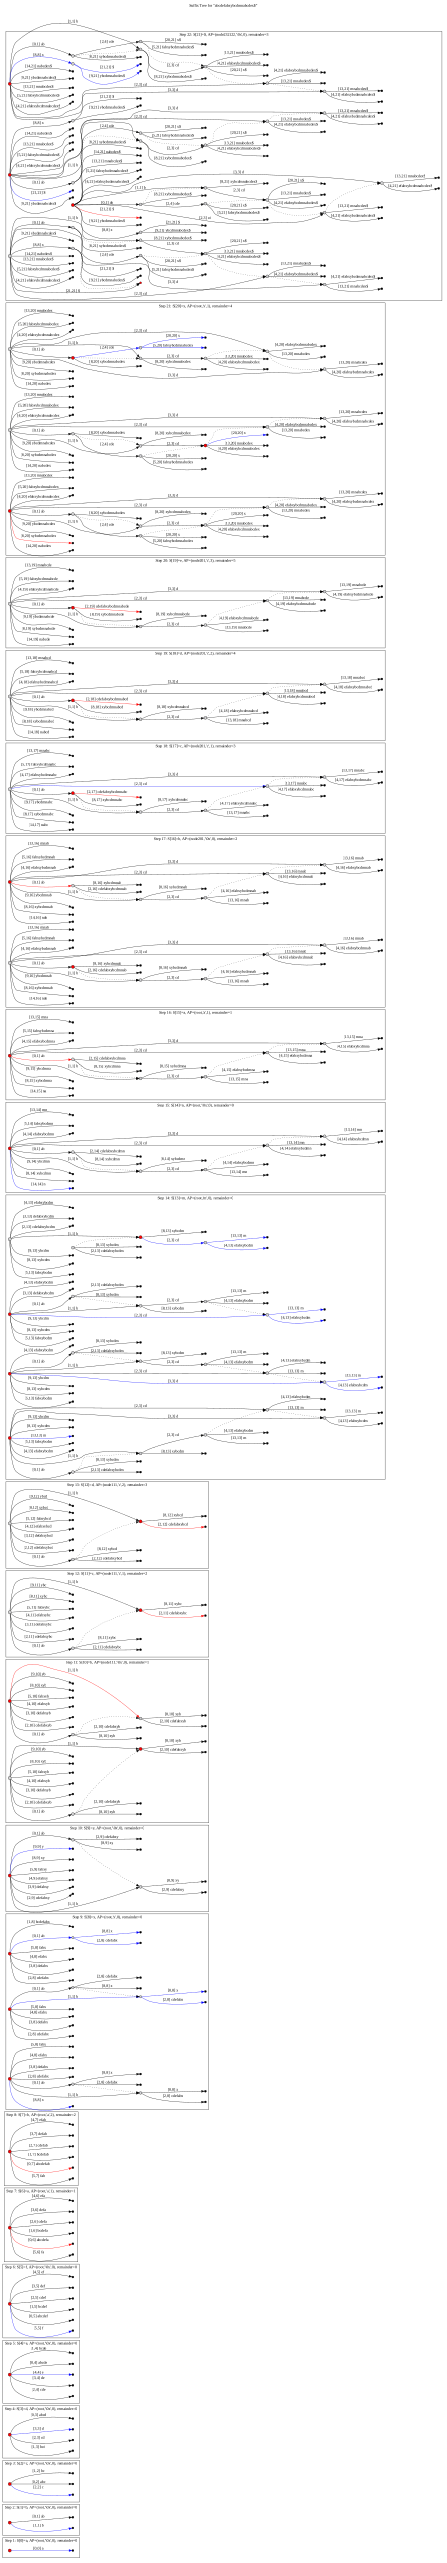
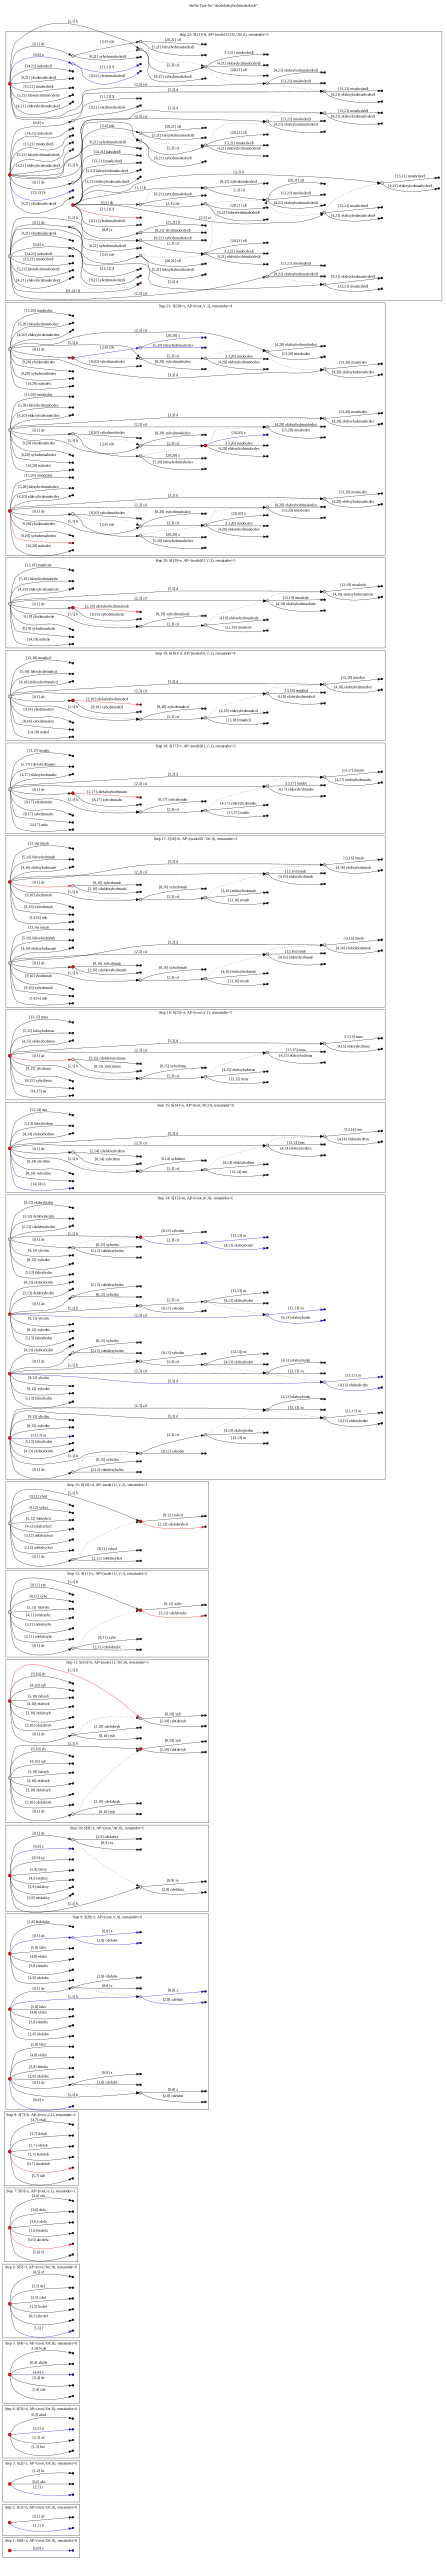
edge "node32322_33" -> "node22322_33": now "node32322_33" -> "node32322_32"
edge "root18_24" -> "node22318_24": color blue -> black
edge "root14_16" -> "node20114_16": added, label "[0,1] ab"
